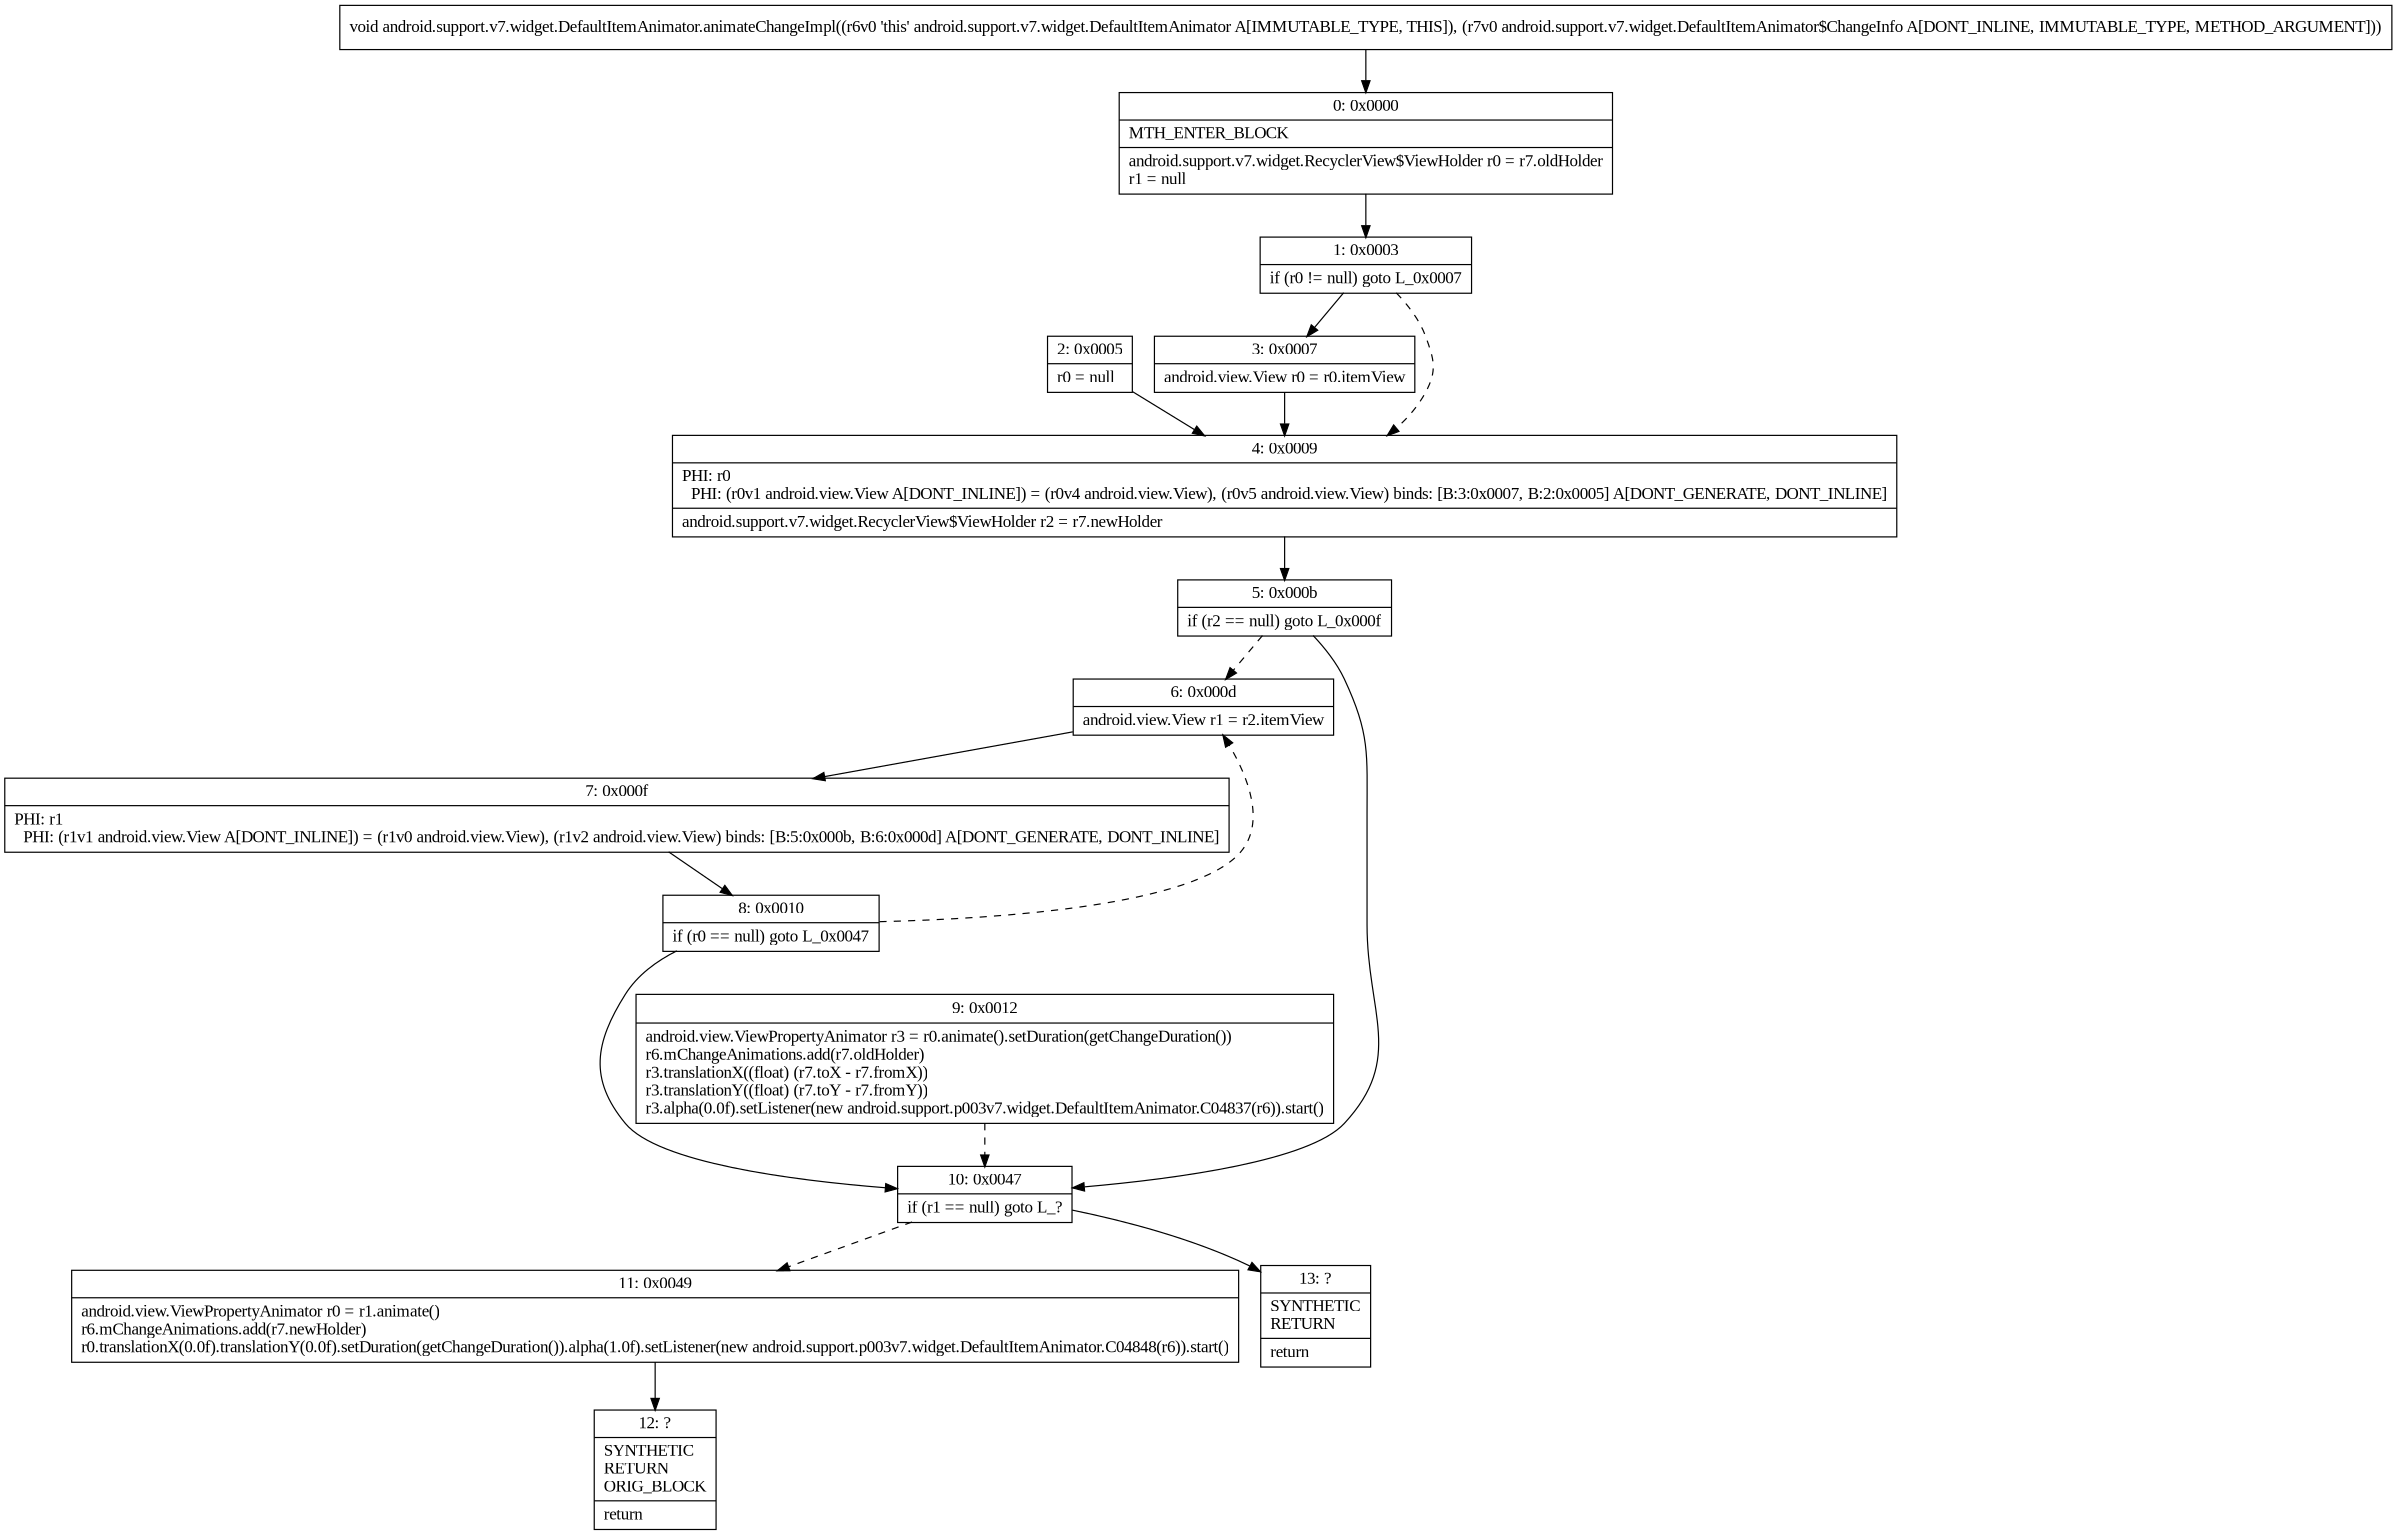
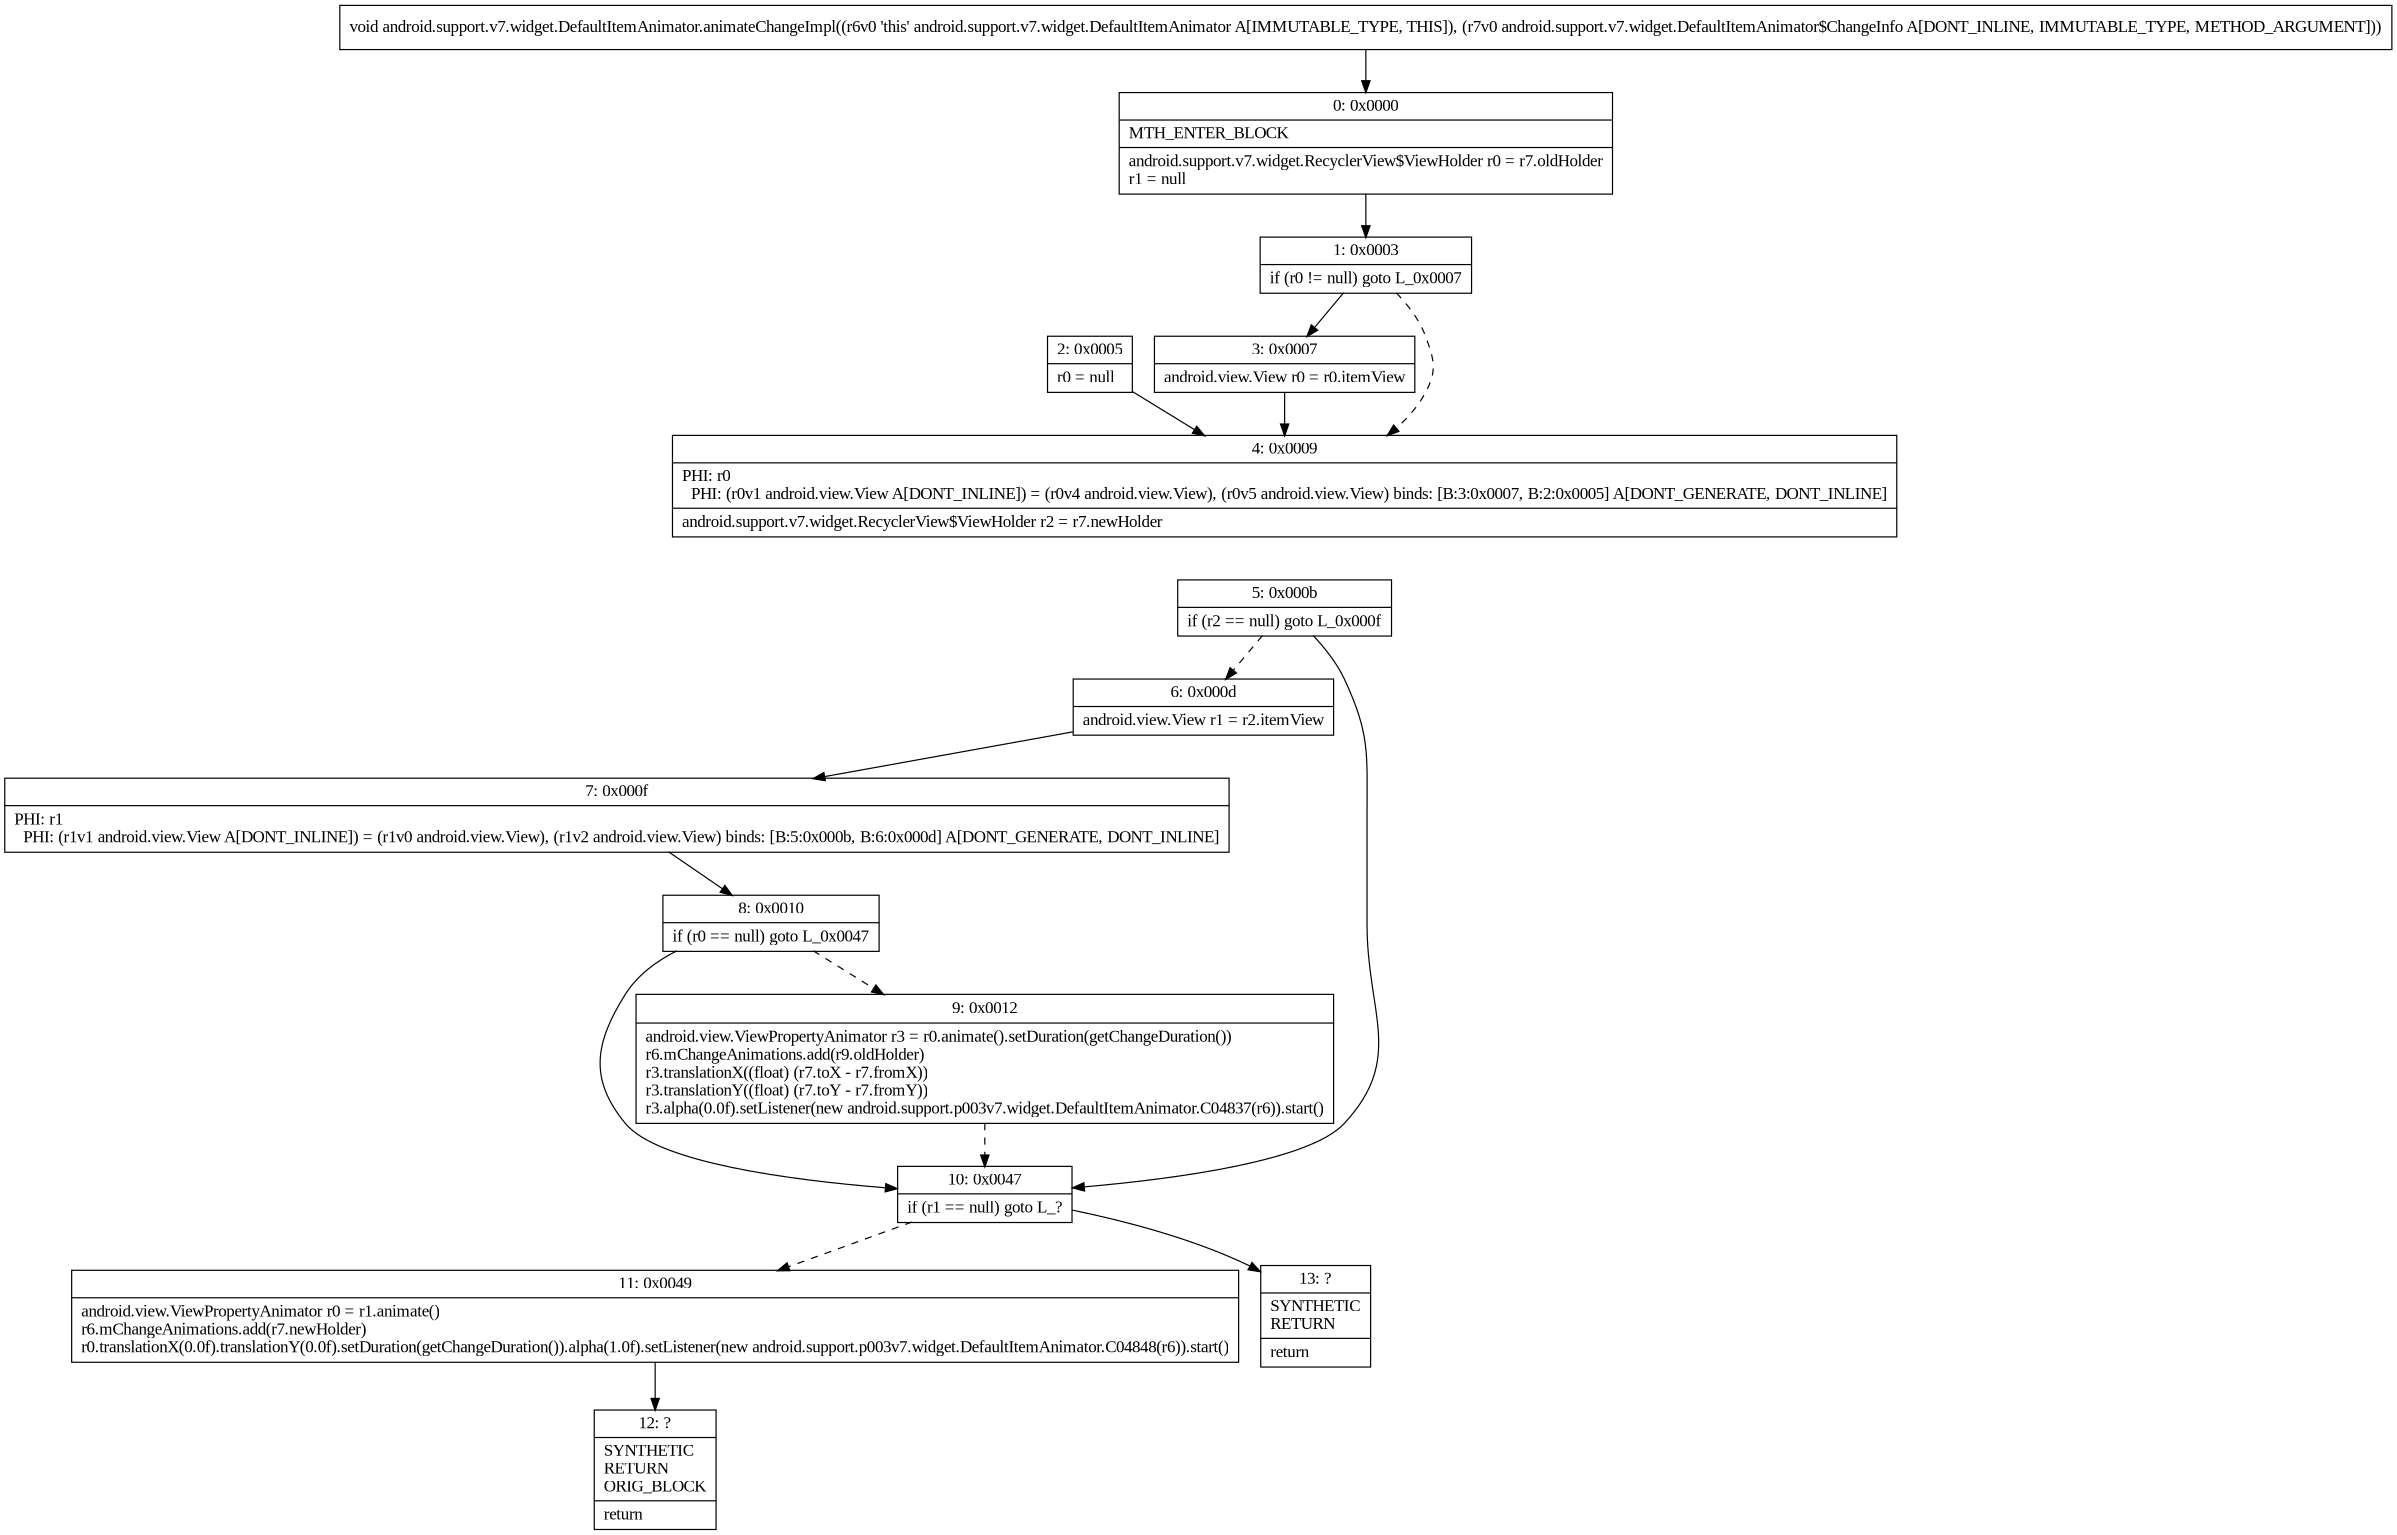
edge "4: 0x0009" -> "5: 0x000b": removed
edge "8: 0x0010" -> "6: 0x000d": now "8: 0x0010" -> "9: 0x0012"
node "9: 0x0012": text "r6.mChangeAnimations.add(r7.oldHolder)" -> "r6.mChangeAnimations.add(r9.oldHolder)"
